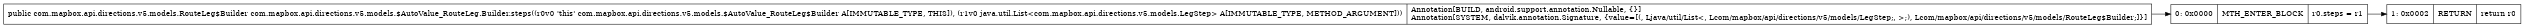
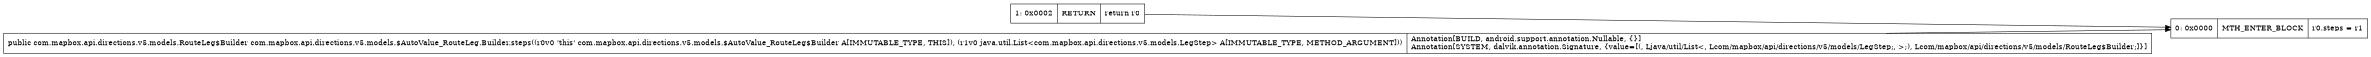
edge "0: 0x0000" -> "1: 0x0002": reversed
